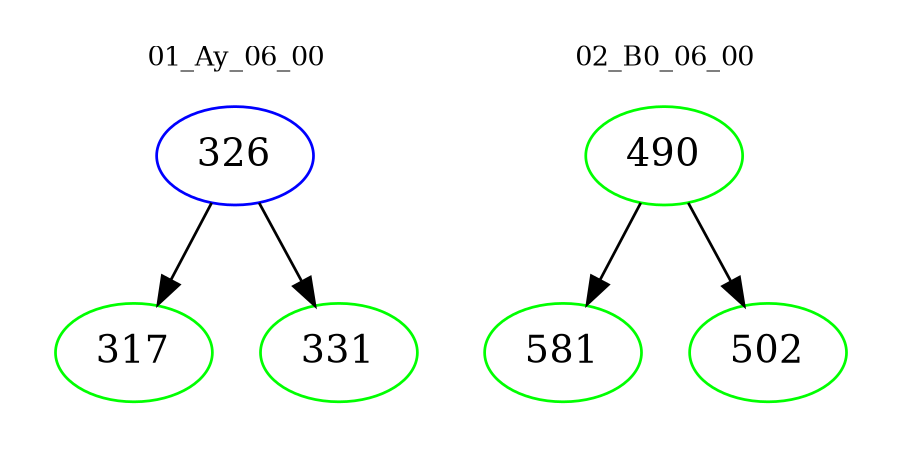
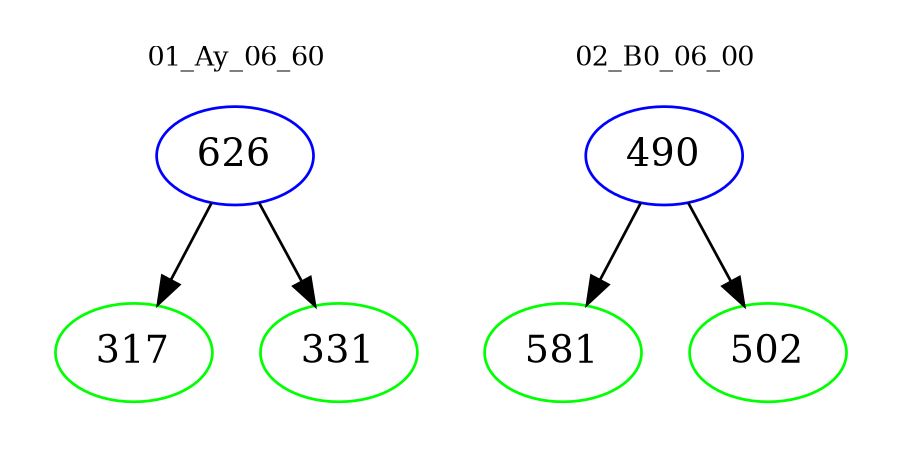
cluster "01_Ay_06_00": label "01_Ay_06_00" -> "01_Ay_06_60"
node "326": label "326" -> "626"
node "490": color green -> blue
